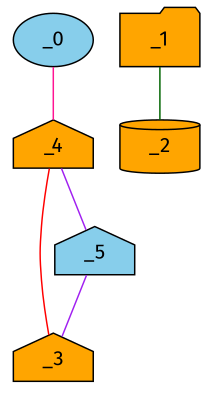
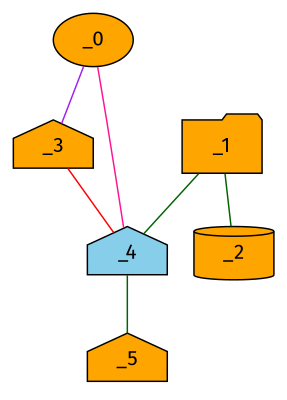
node "_0": fillcolor skyblue -> orange
node "_4": fillcolor orange -> skyblue
edge "_4" -- "_5": color purple -> darkgreen
edge "_1" -- "_4": added
node "_5": fillcolor skyblue -> orange
edge "_5" -- "_3": now "_0" -- "_3"
